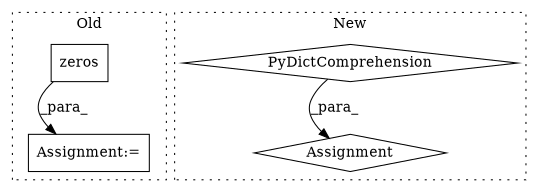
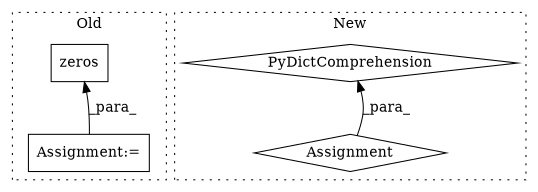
edge "zeros" -> "Assignment:=": reversed
edge "PyDictComprehension" -> "Assignment": reversed
